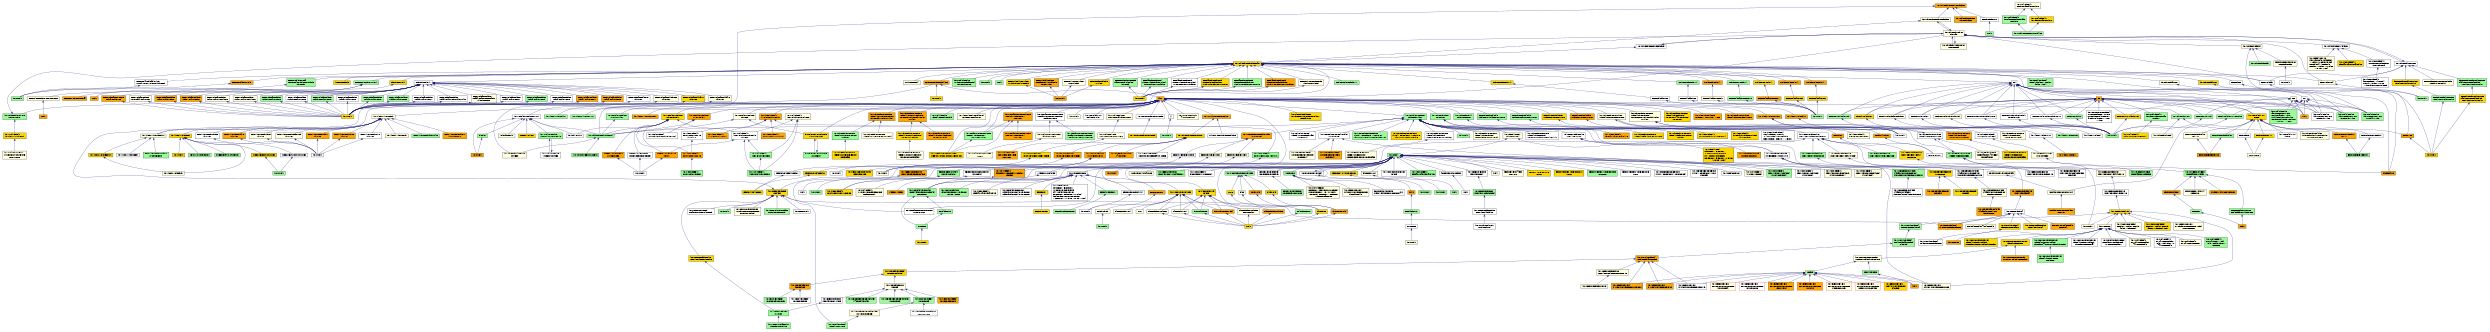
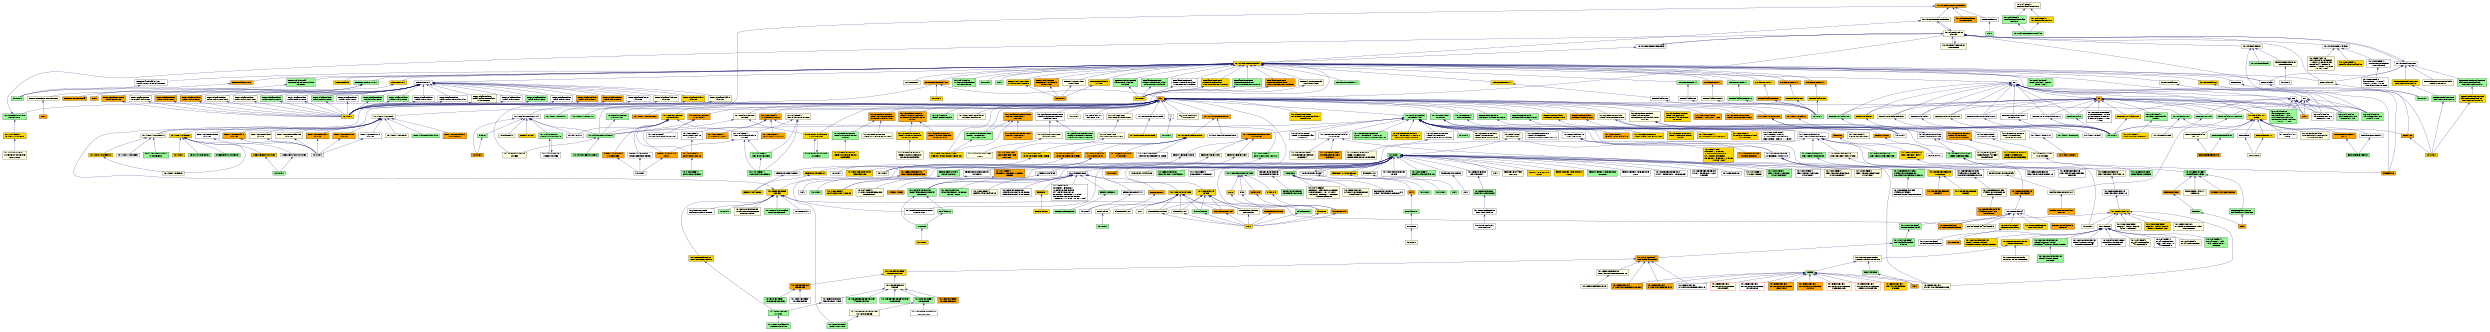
node "hpx::lcos::detail:: timed_future_data::timed _future_data": color black -> red
node "hpx::components::stubs ::memory_block::get_data": fillcolor orange -> lightyellow
